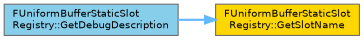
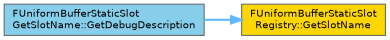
node "FUniformBufferStaticSlot Registry::GetDebugDescription": label "FUniformBufferStaticSlot Registry::GetDebugDescription" -> "FUniformBufferStaticSlot GetSlotName::GetDebugDescription"
